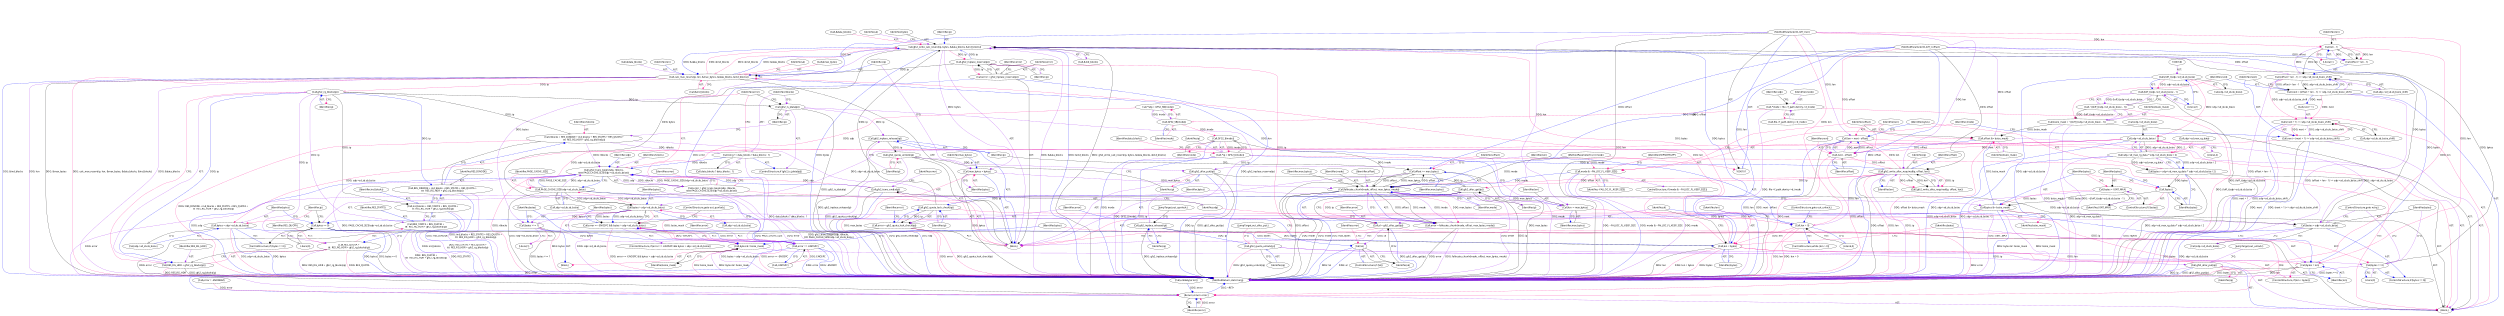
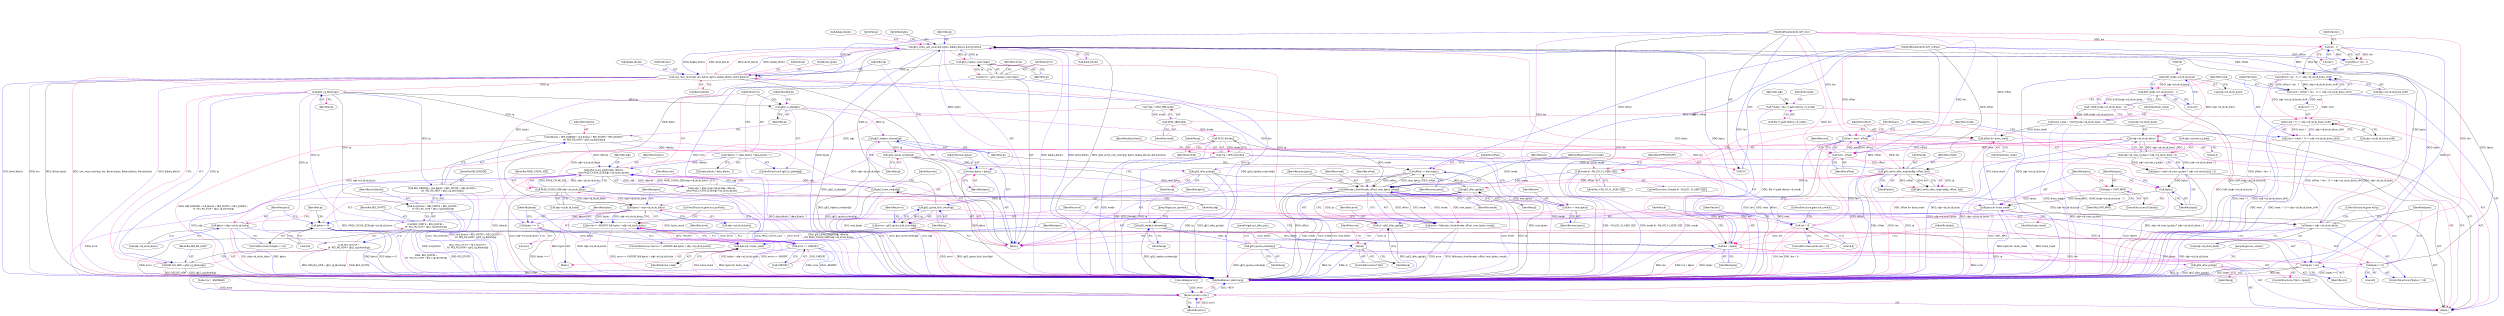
node "(Call,long += data_blocks ? data_blocks : 1)": label "(Call,long += data_blocks ? data_blocks : 1)" -> "(Call,rblocks += data_blocks ? data_blocks : 1)"
node "(Identifier,RES_QUOTA)": removed
edge "(Call,len - 1)" -> "(MethodReturn,static long)": color deeppink -> blue
edge "(Call,al = gfs2_alloc_get(ip))" -> "(Return,return error;)": now "(MethodReturn,static long)" -> "(Return,return error;)"
